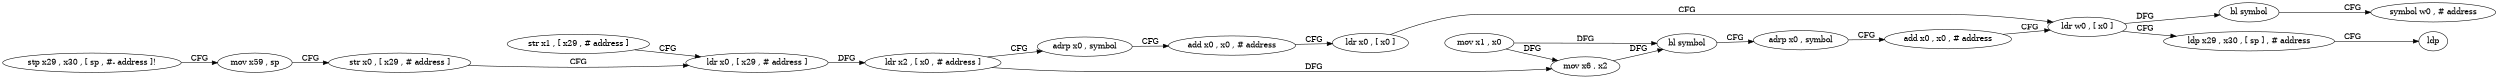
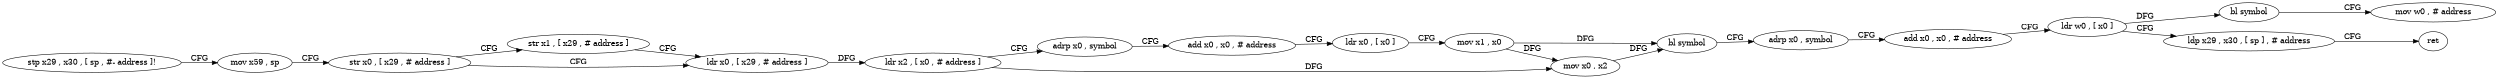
node "symbol w0 , # address": label "symbol w0 , # address" -> "mov w0 , # address"
edge "ldr x0 , [ x0 ]" -> "ldr w0 , [ x0 ]": now "ldr x0 , [ x0 ]" -> "mov x1 , x0"
node "ldp": label "ldp" -> "ret"
edge "str x0 , [ x29 , # address ]" -> "str x1 , [ x29 , # address ]": added, label "CFG"
node "mov x6 , x2": label "mov x6 , x2" -> "mov x0 , x2"
